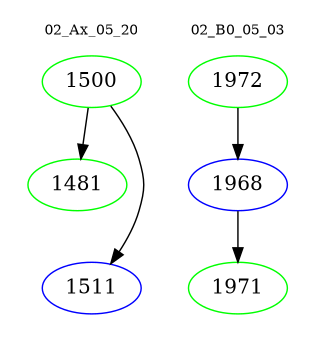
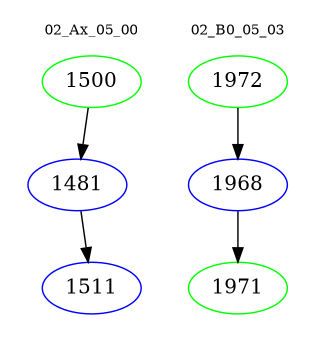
cluster "02_Ax_05_20": label "02_Ax_05_20" -> "02_Ax_05_00"
edge "1500" -> "1511": now "1481" -> "1511"
node "1481": color green -> blue
